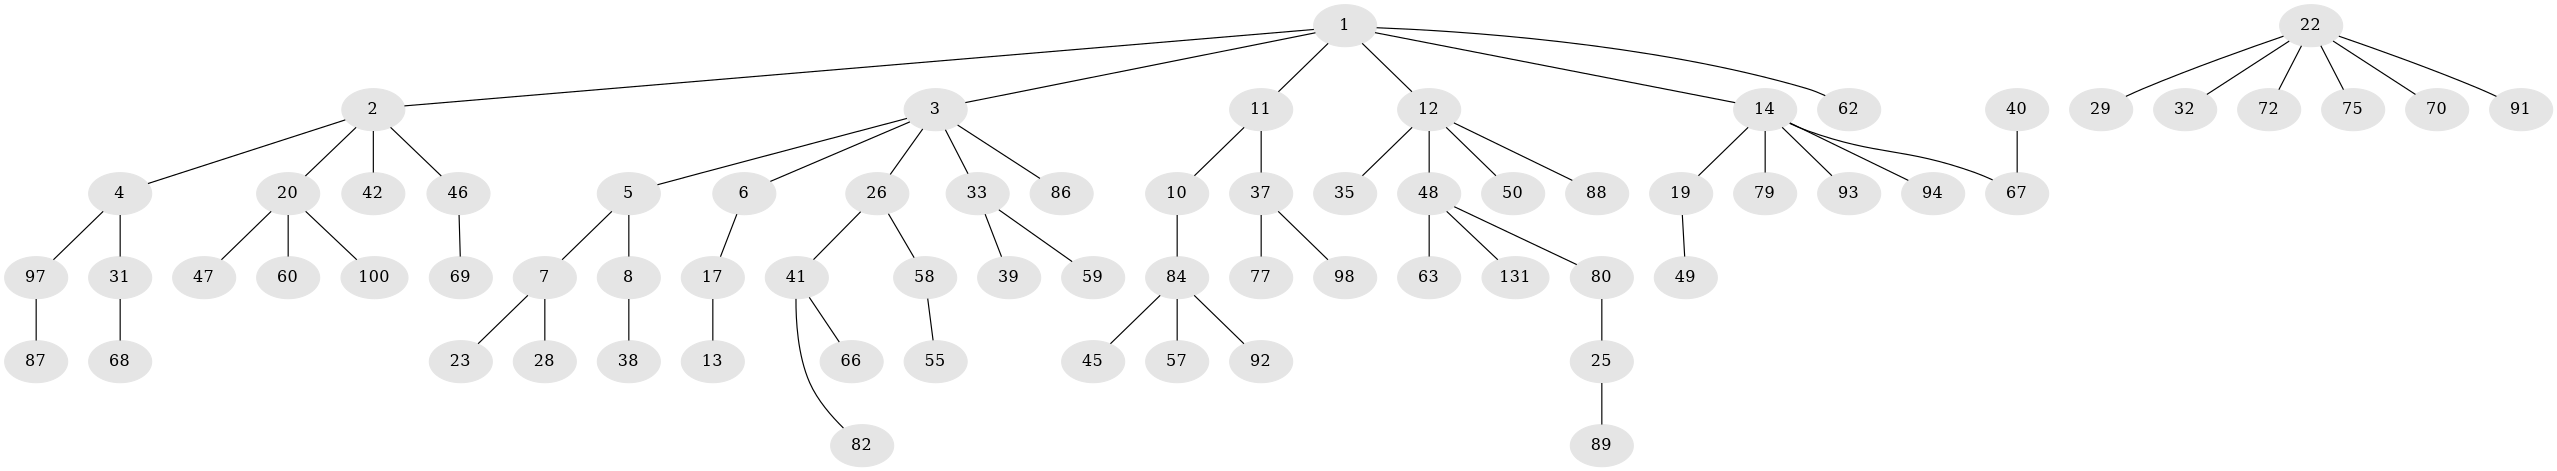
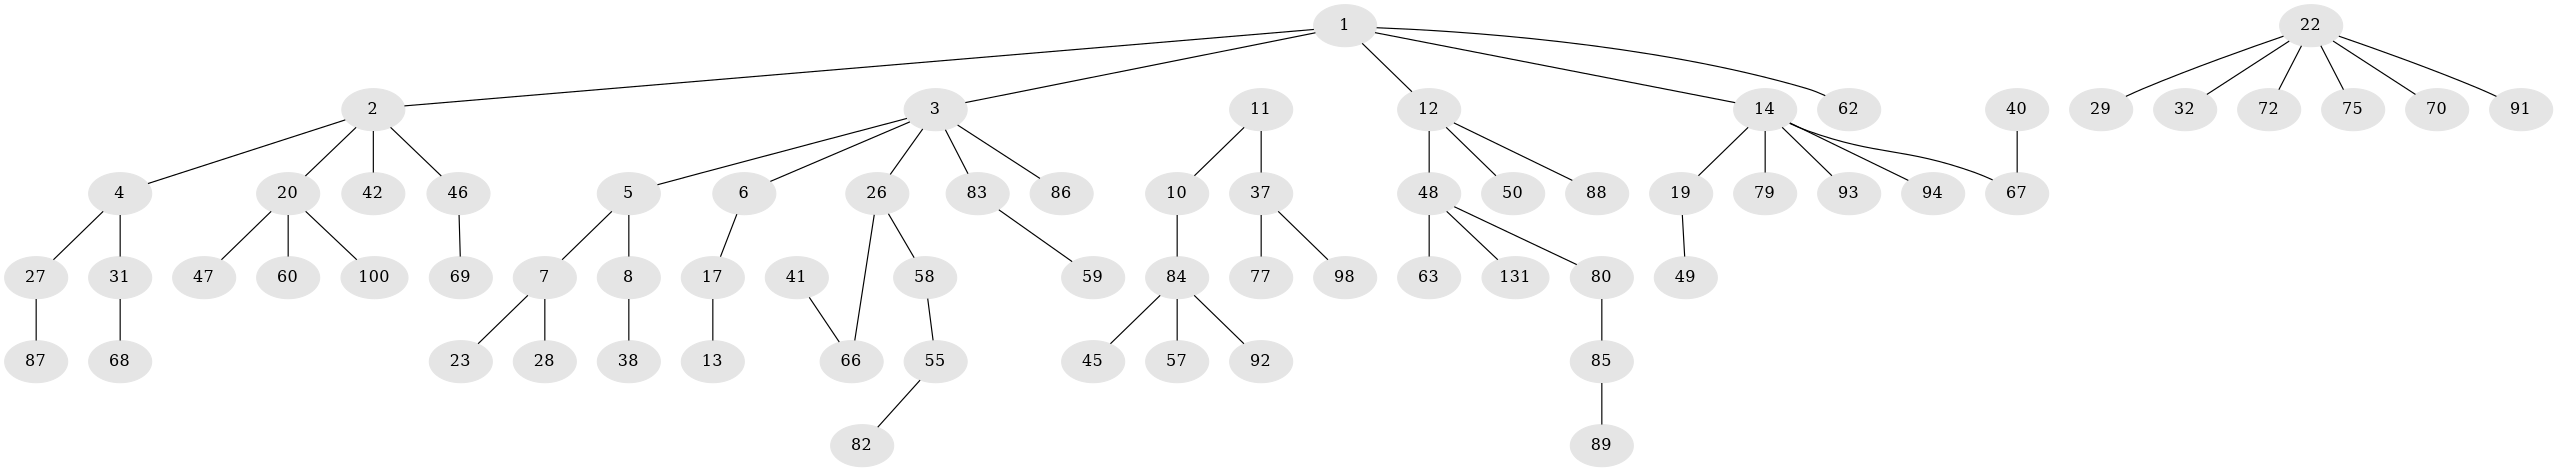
edge "1" -- "11": removed
node "33": label "33" -> "83"
node "35": removed
edge "26" -- "41": now "26" -- "66"
node "97": label "97" -> "27"
node "39": removed
node "25": label "25" -> "85"
edge "41" -- "82": now "55" -- "82"
